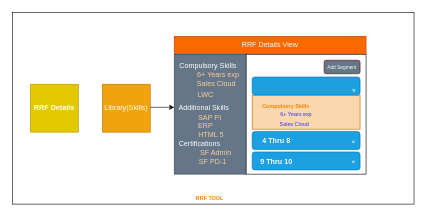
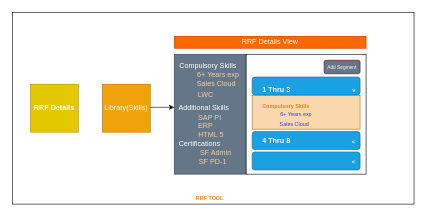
node "RRF Details View": size 192x18 -> 192x12
node "1 Thru 3": added
node "9 Thru 10": removed
